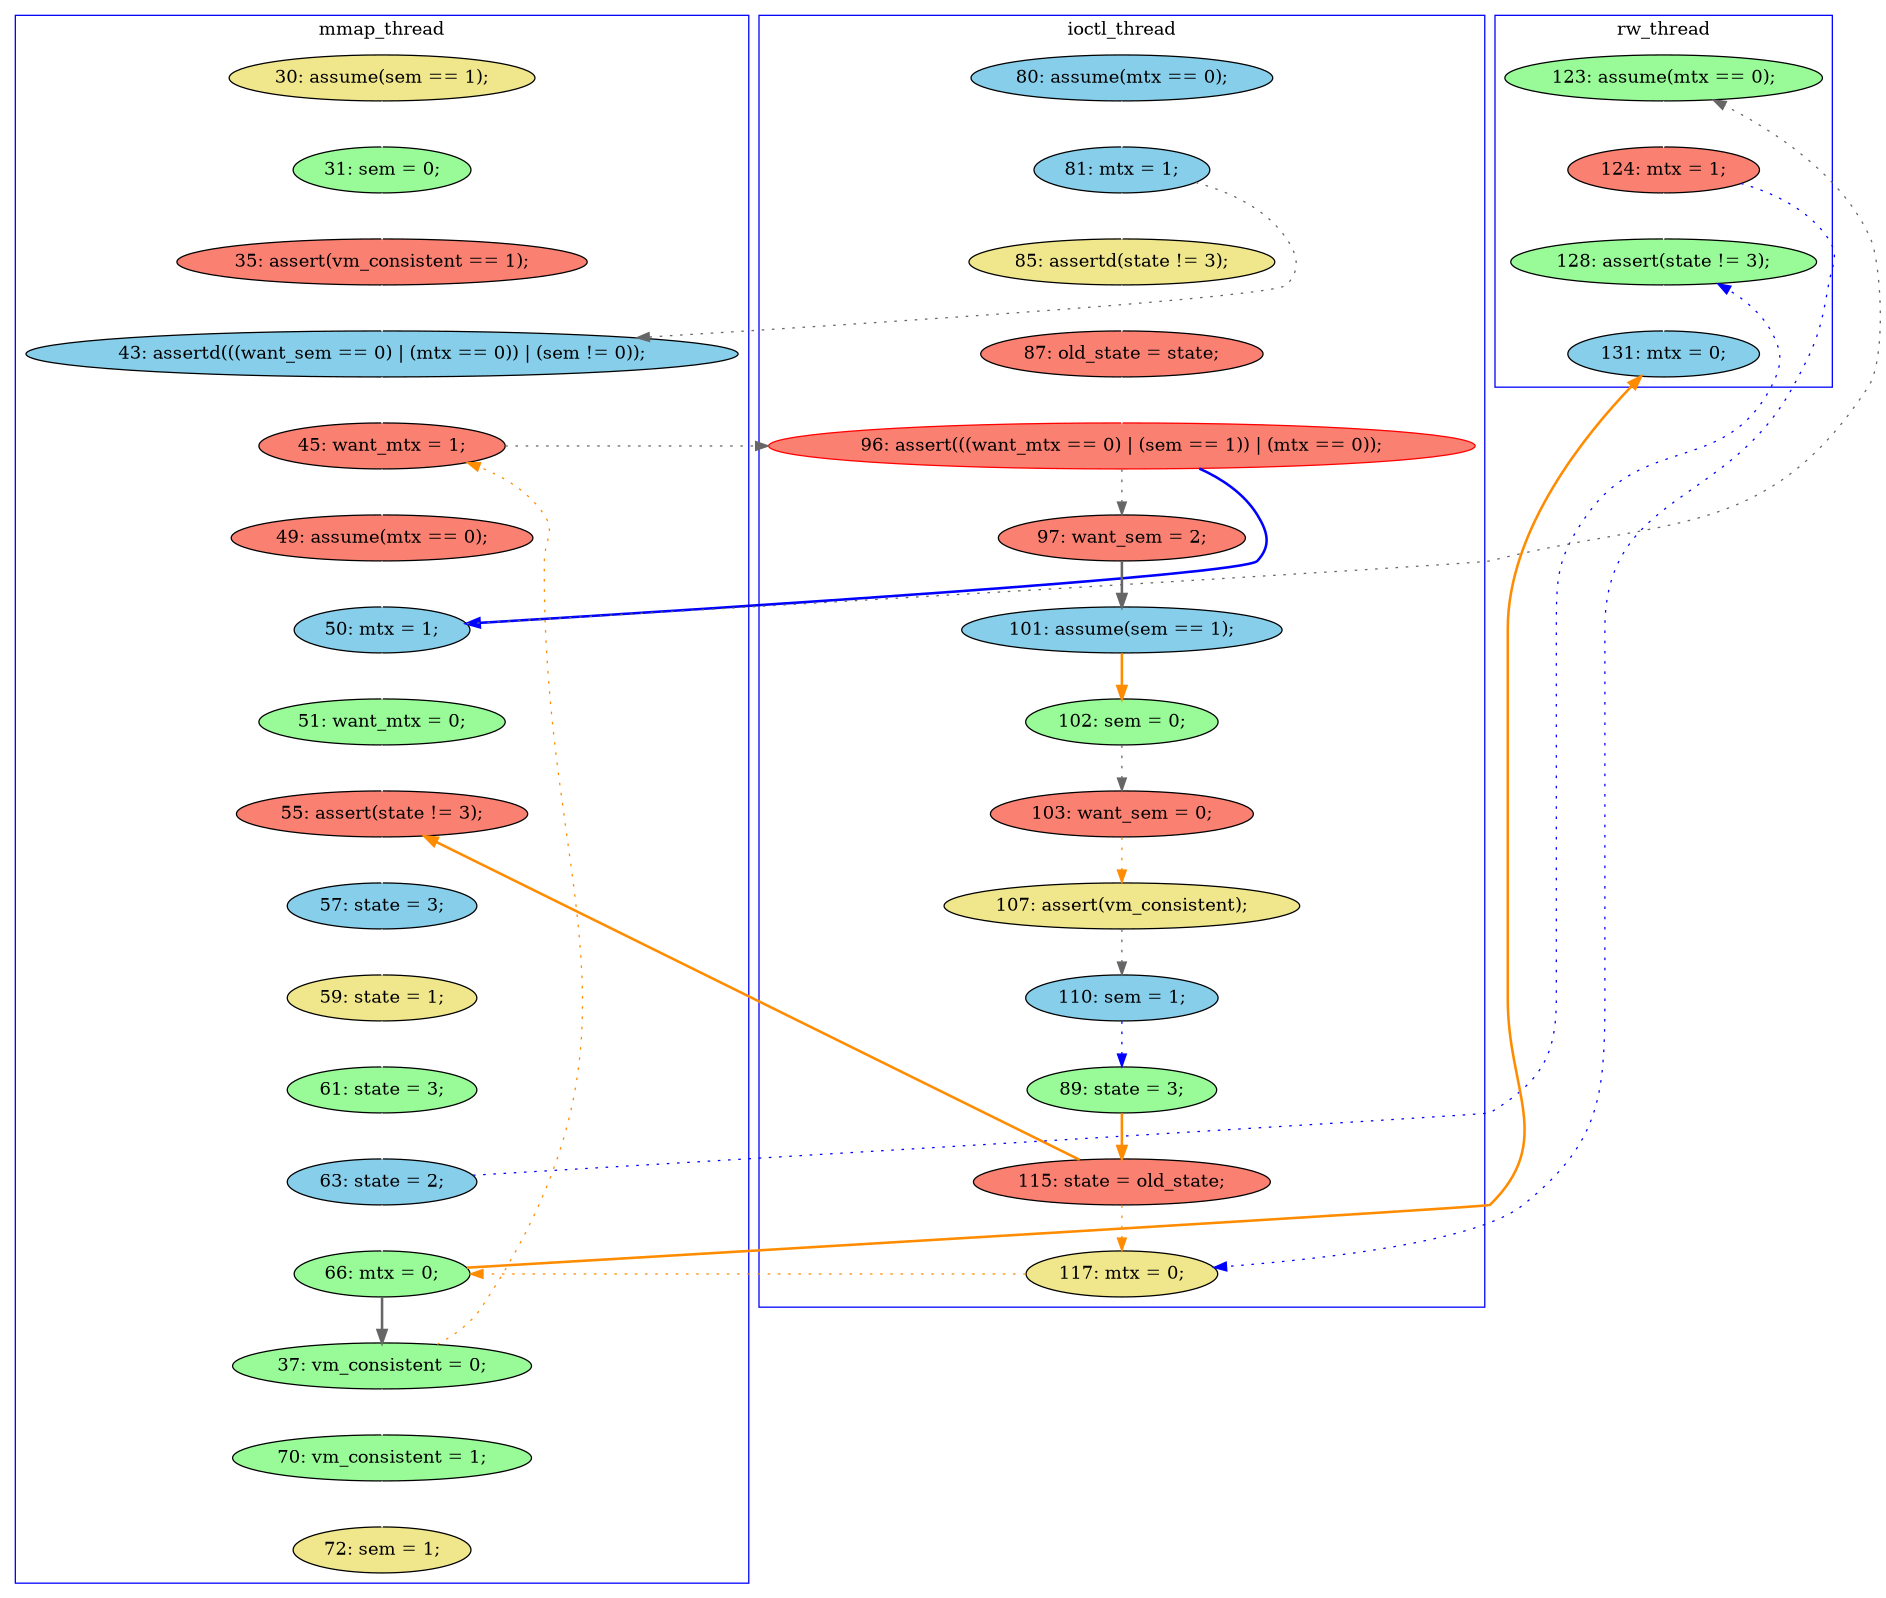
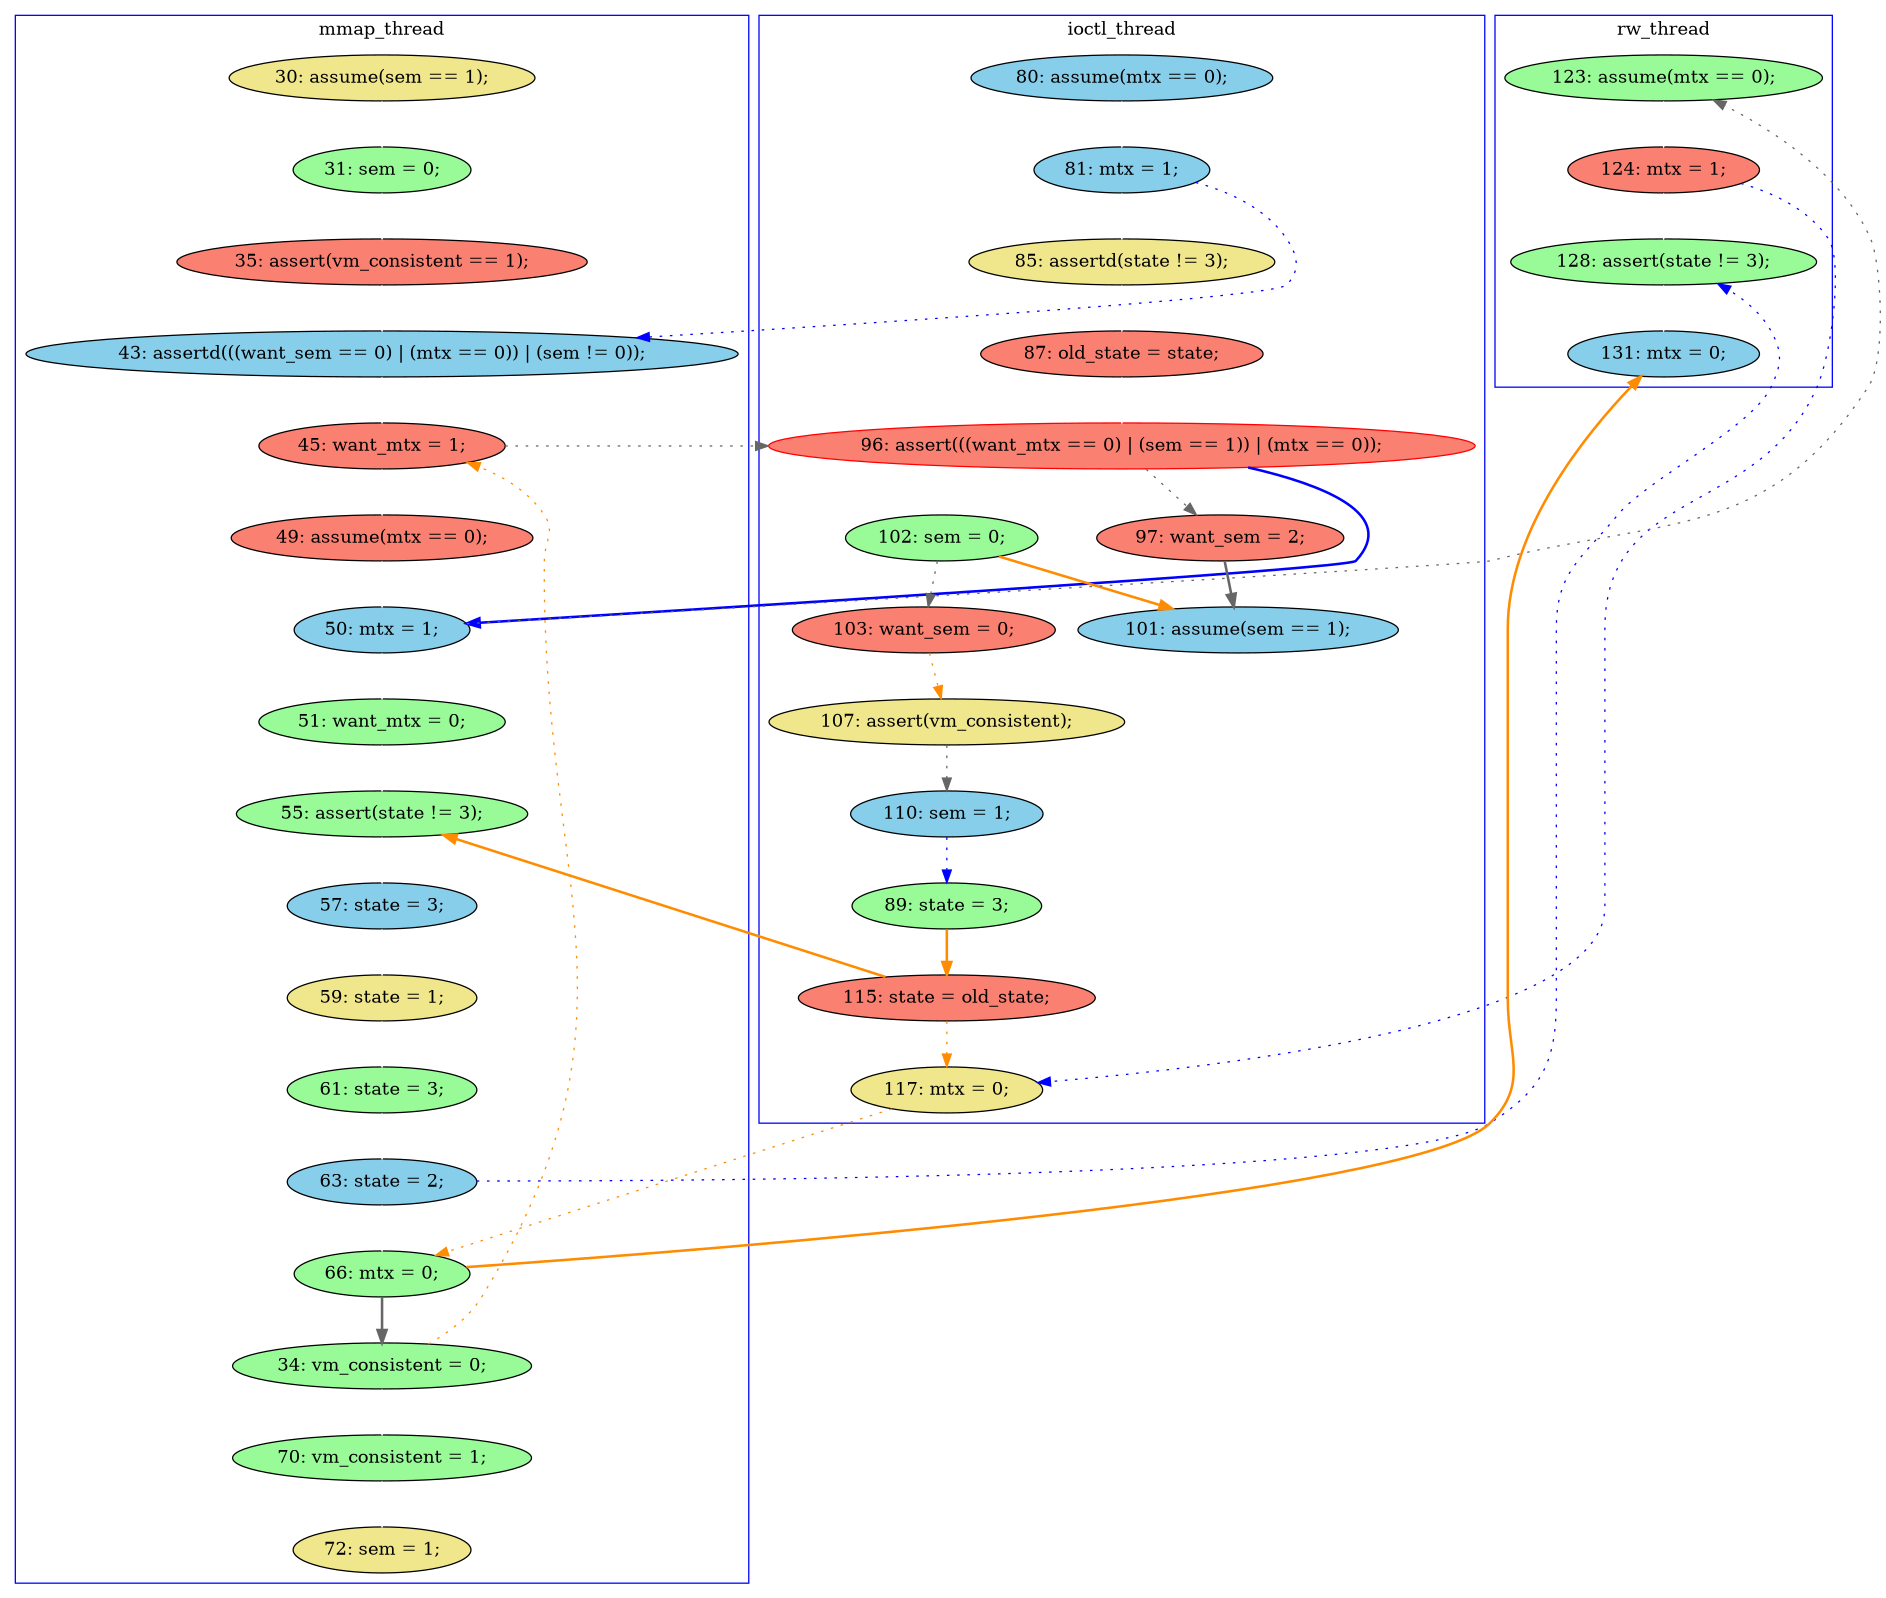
edge "81: mtx = 1;" -> "43: assertd(((want_sem == 0) | (mtx == 0)) | (sem != 0));": color gray40 -> blue
edge "101: assume(sem == 1);" -> "102: sem = 0;": reversed
node "55: assert(state != 3);": fillcolor salmon -> palegreen
node "37: vm_consistent = 0;": label "37: vm_consistent = 0;" -> "34: vm_consistent = 0;"
